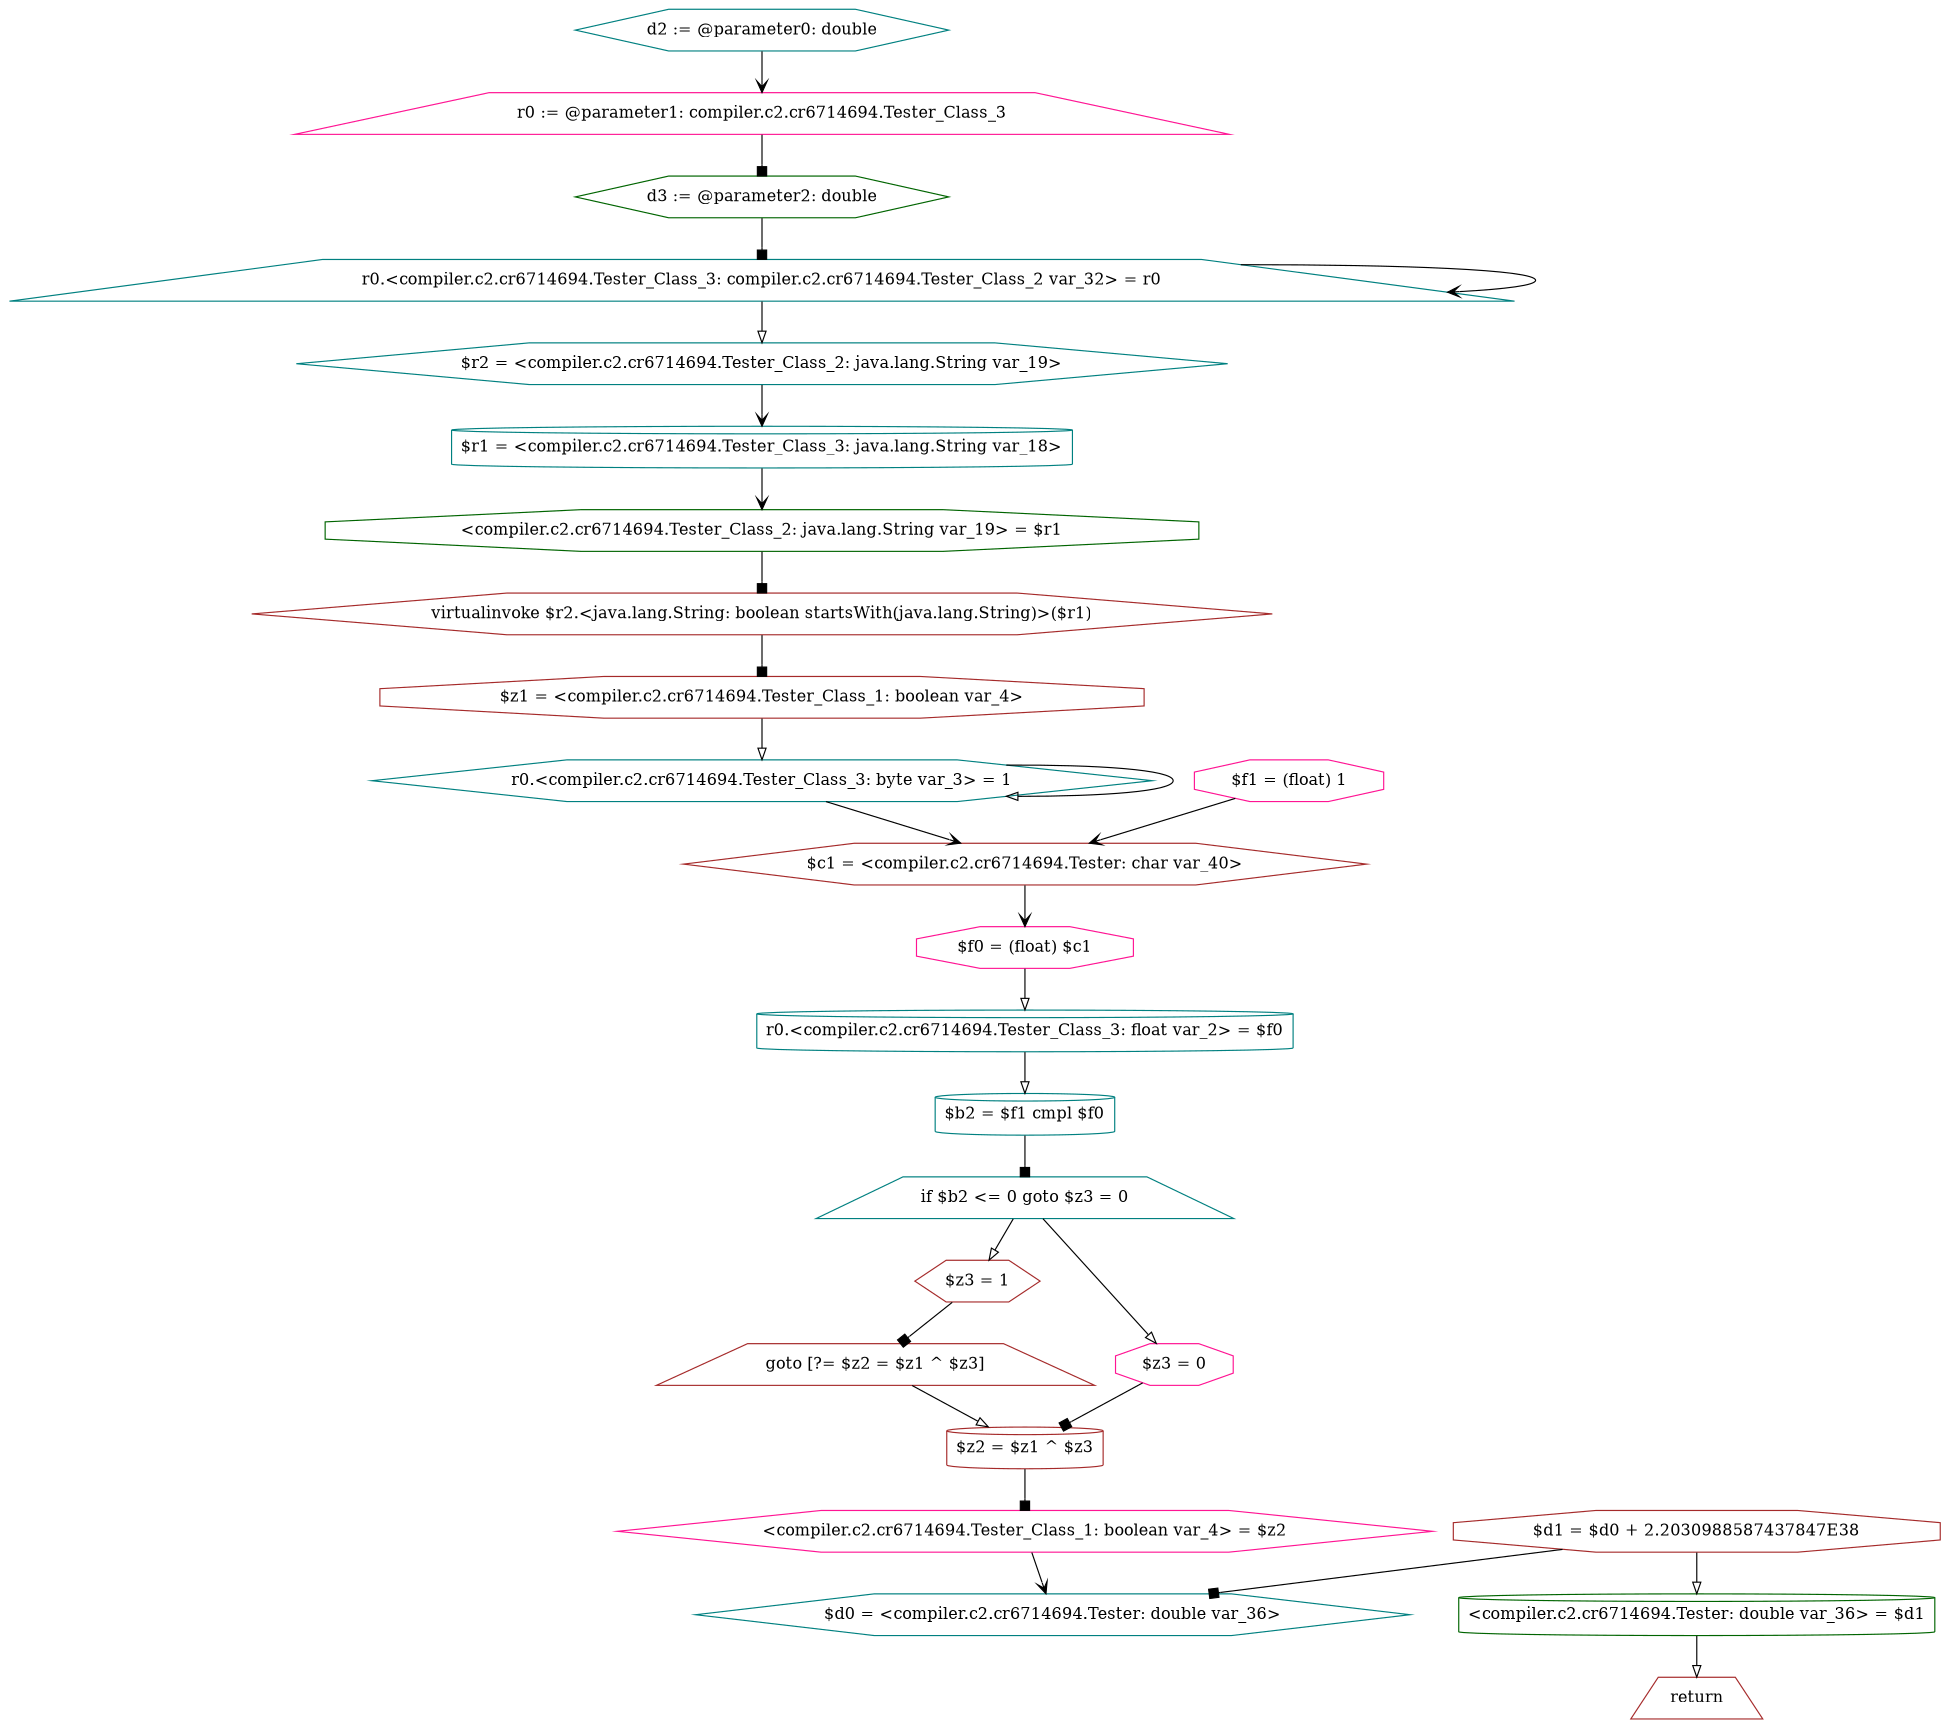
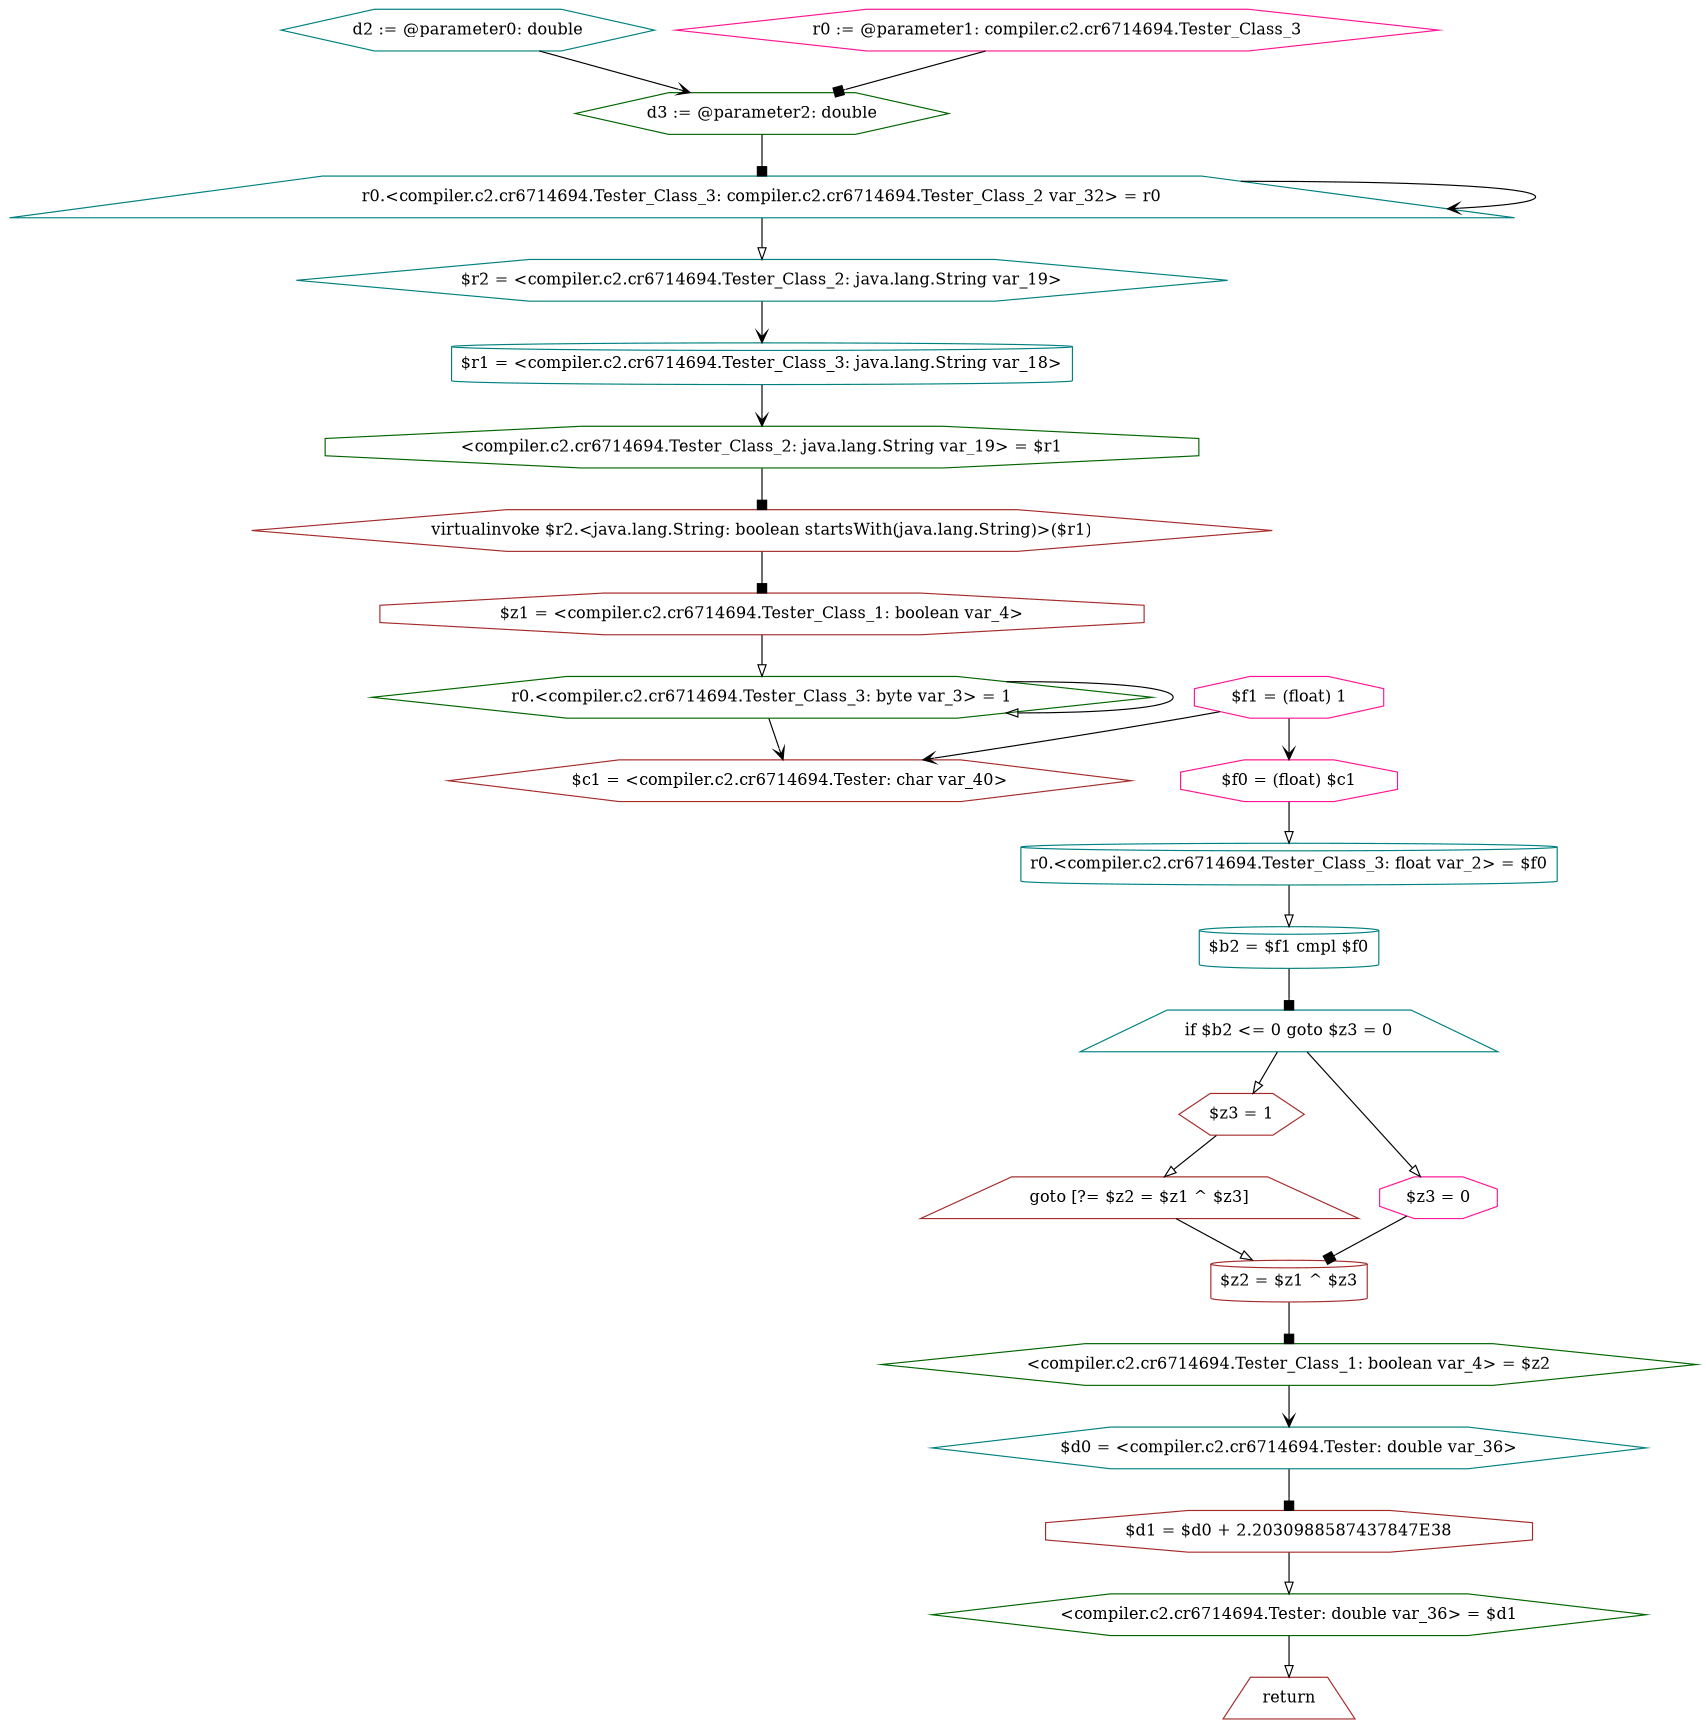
edge "d2 := @parameter0: double" -> "r0 := @parameter1: compiler.c2.cr6714694.Tester_Class_3": now "d2 := @parameter0: double" -> "d3 := @parameter2: double"
node "r0 := @parameter1: compiler.c2.cr6714694.Tester_Class_3": shape trapezium -> hexagon
node "r0.<compiler.c2.cr6714694.Tester_Class_3: byte var_3> = 1": color teal -> darkgreen
edge "$c1 = <compiler.c2.cr6714694.Tester: char var_40>" -> "$f0 = (float) $c1": now "$f1 = (float) 1" -> "$f0 = (float) $c1"
edge "$z3 = 1" -> "goto [?= $z2 = $z1 ^ $z3]": arrowhead box -> onormal
node "<compiler.c2.cr6714694.Tester_Class_1: boolean var_4> = $z2": color deeppink -> darkgreen
edge "$d1 = $d0 + 2.2030988587437847E38" -> "$d0 = <compiler.c2.cr6714694.Tester: double var_36>": reversed
node "<compiler.c2.cr6714694.Tester: double var_36> = $d1": shape cylinder -> hexagon
